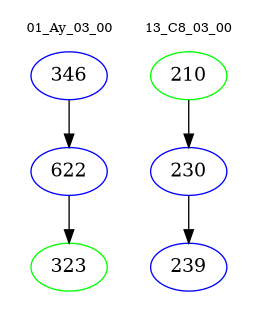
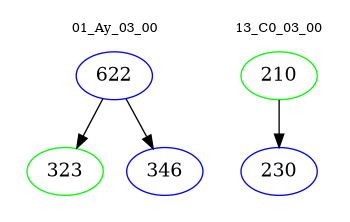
cluster "13_C8_03_00": label "13_C8_03_00" -> "13_C0_03_00"
edge "346" -> "622": reversed
node "239": removed
